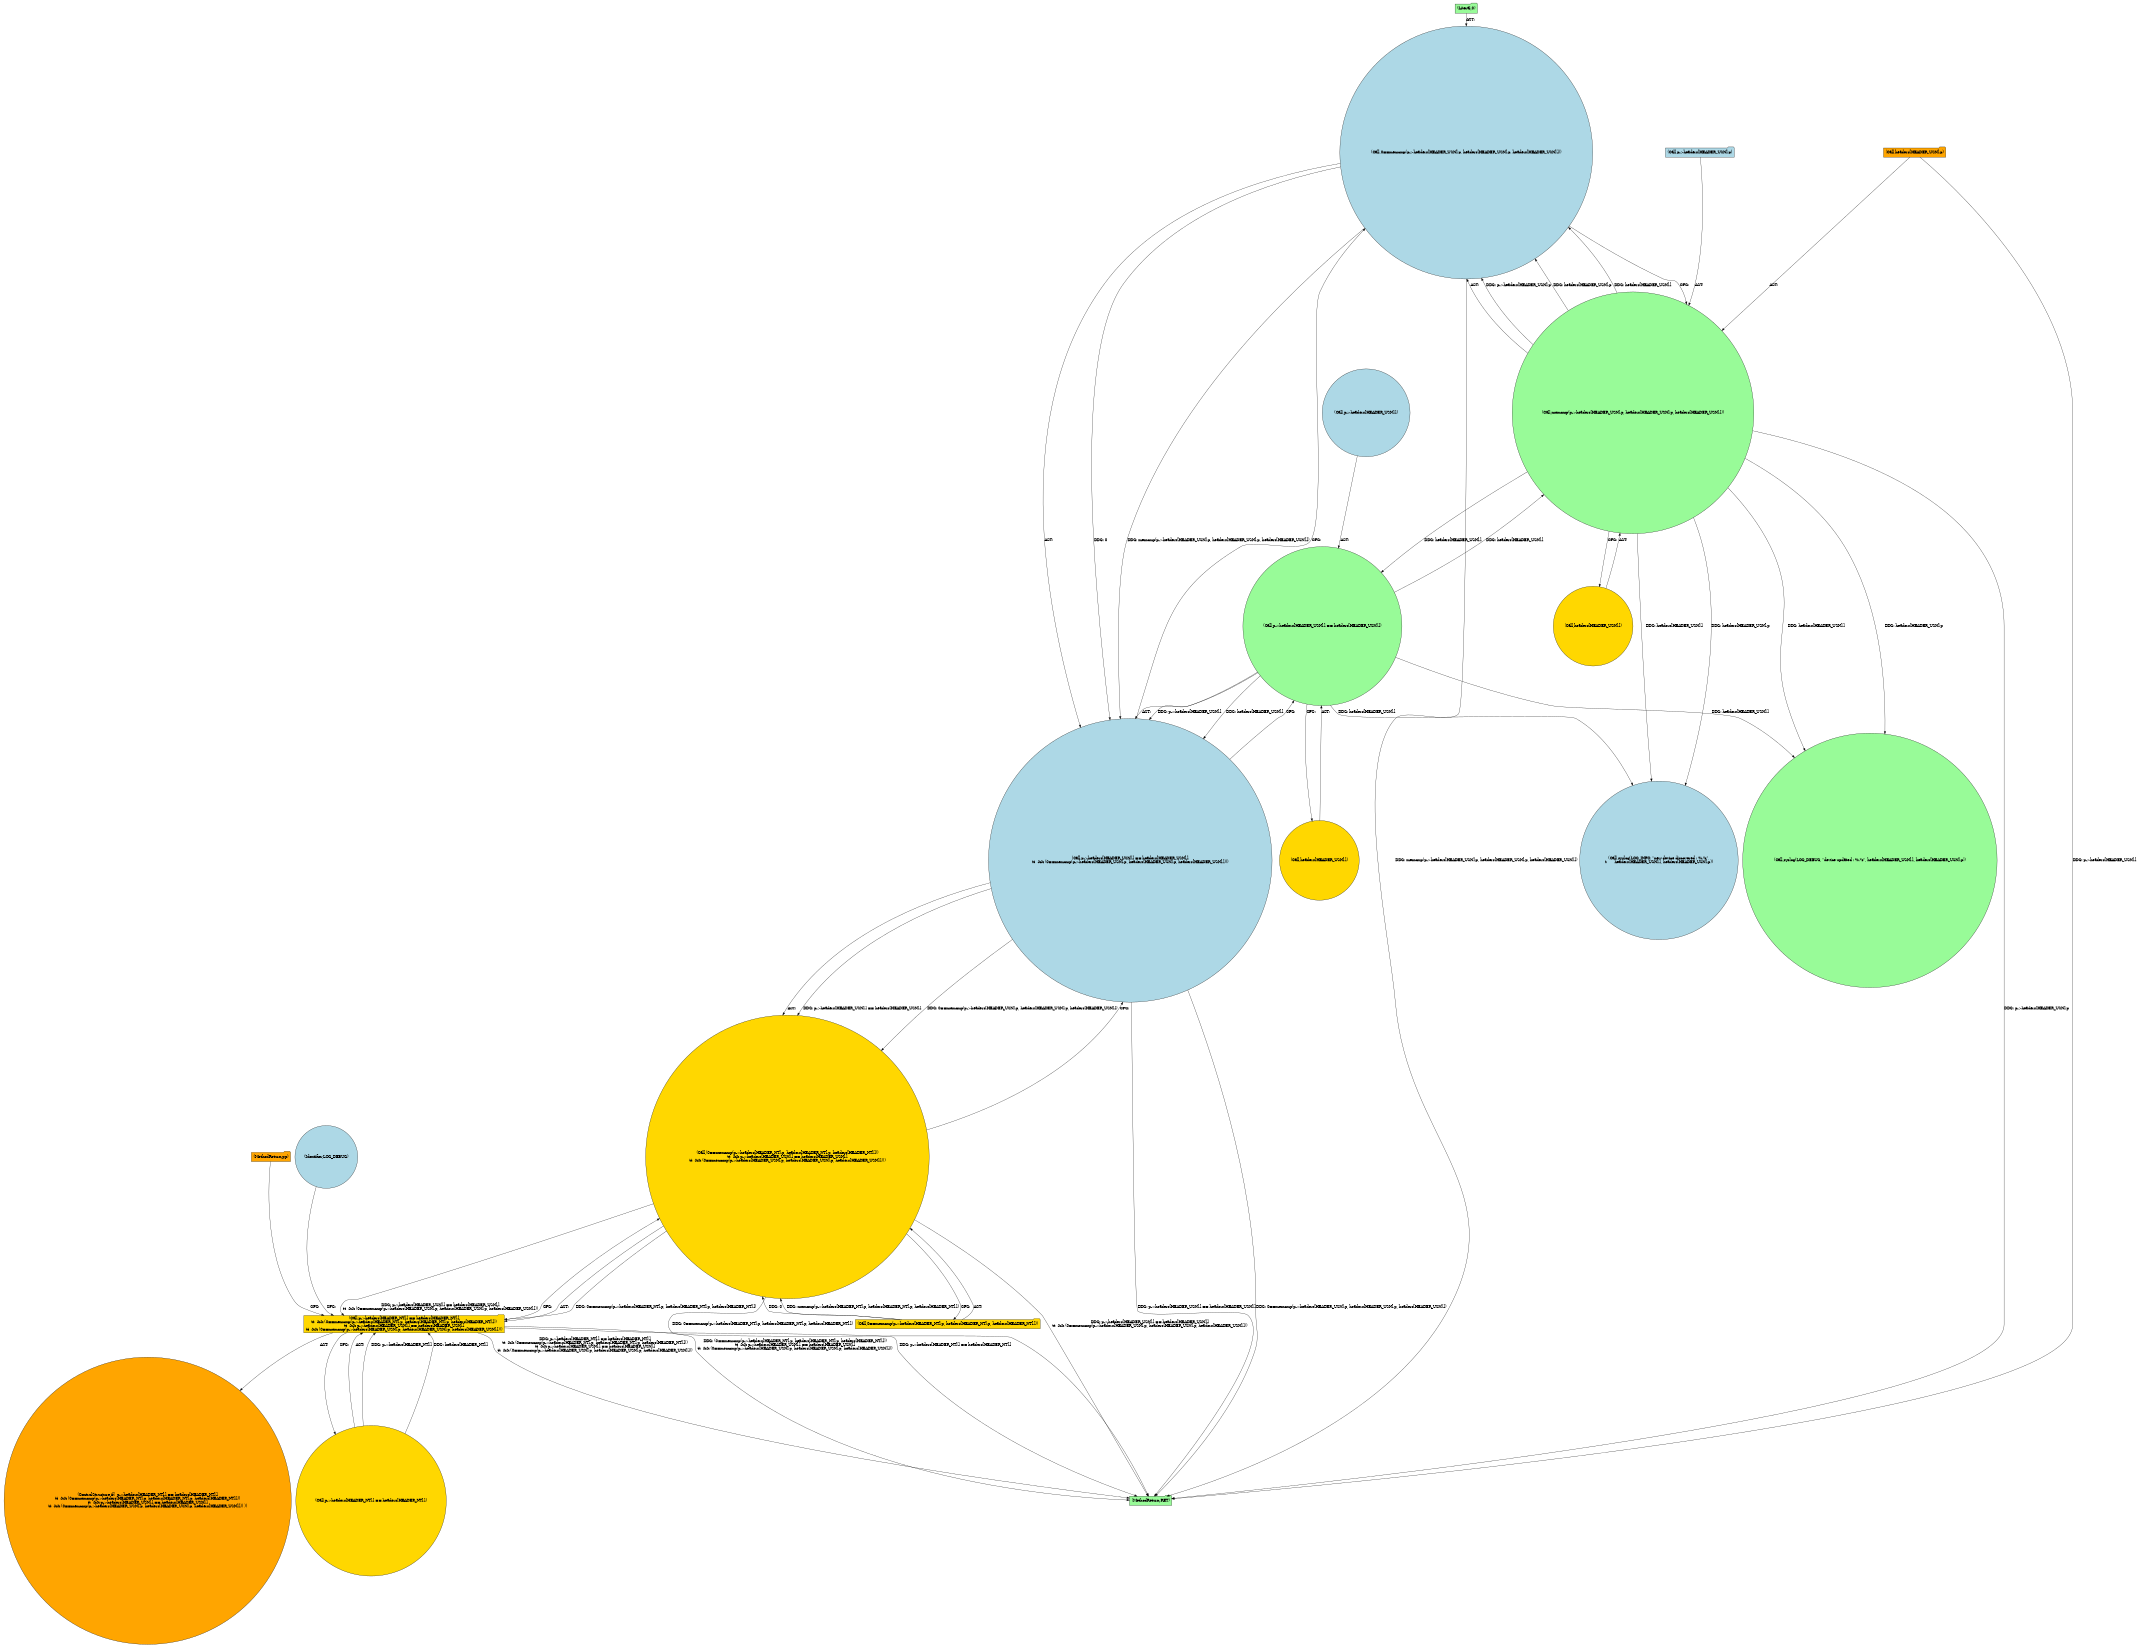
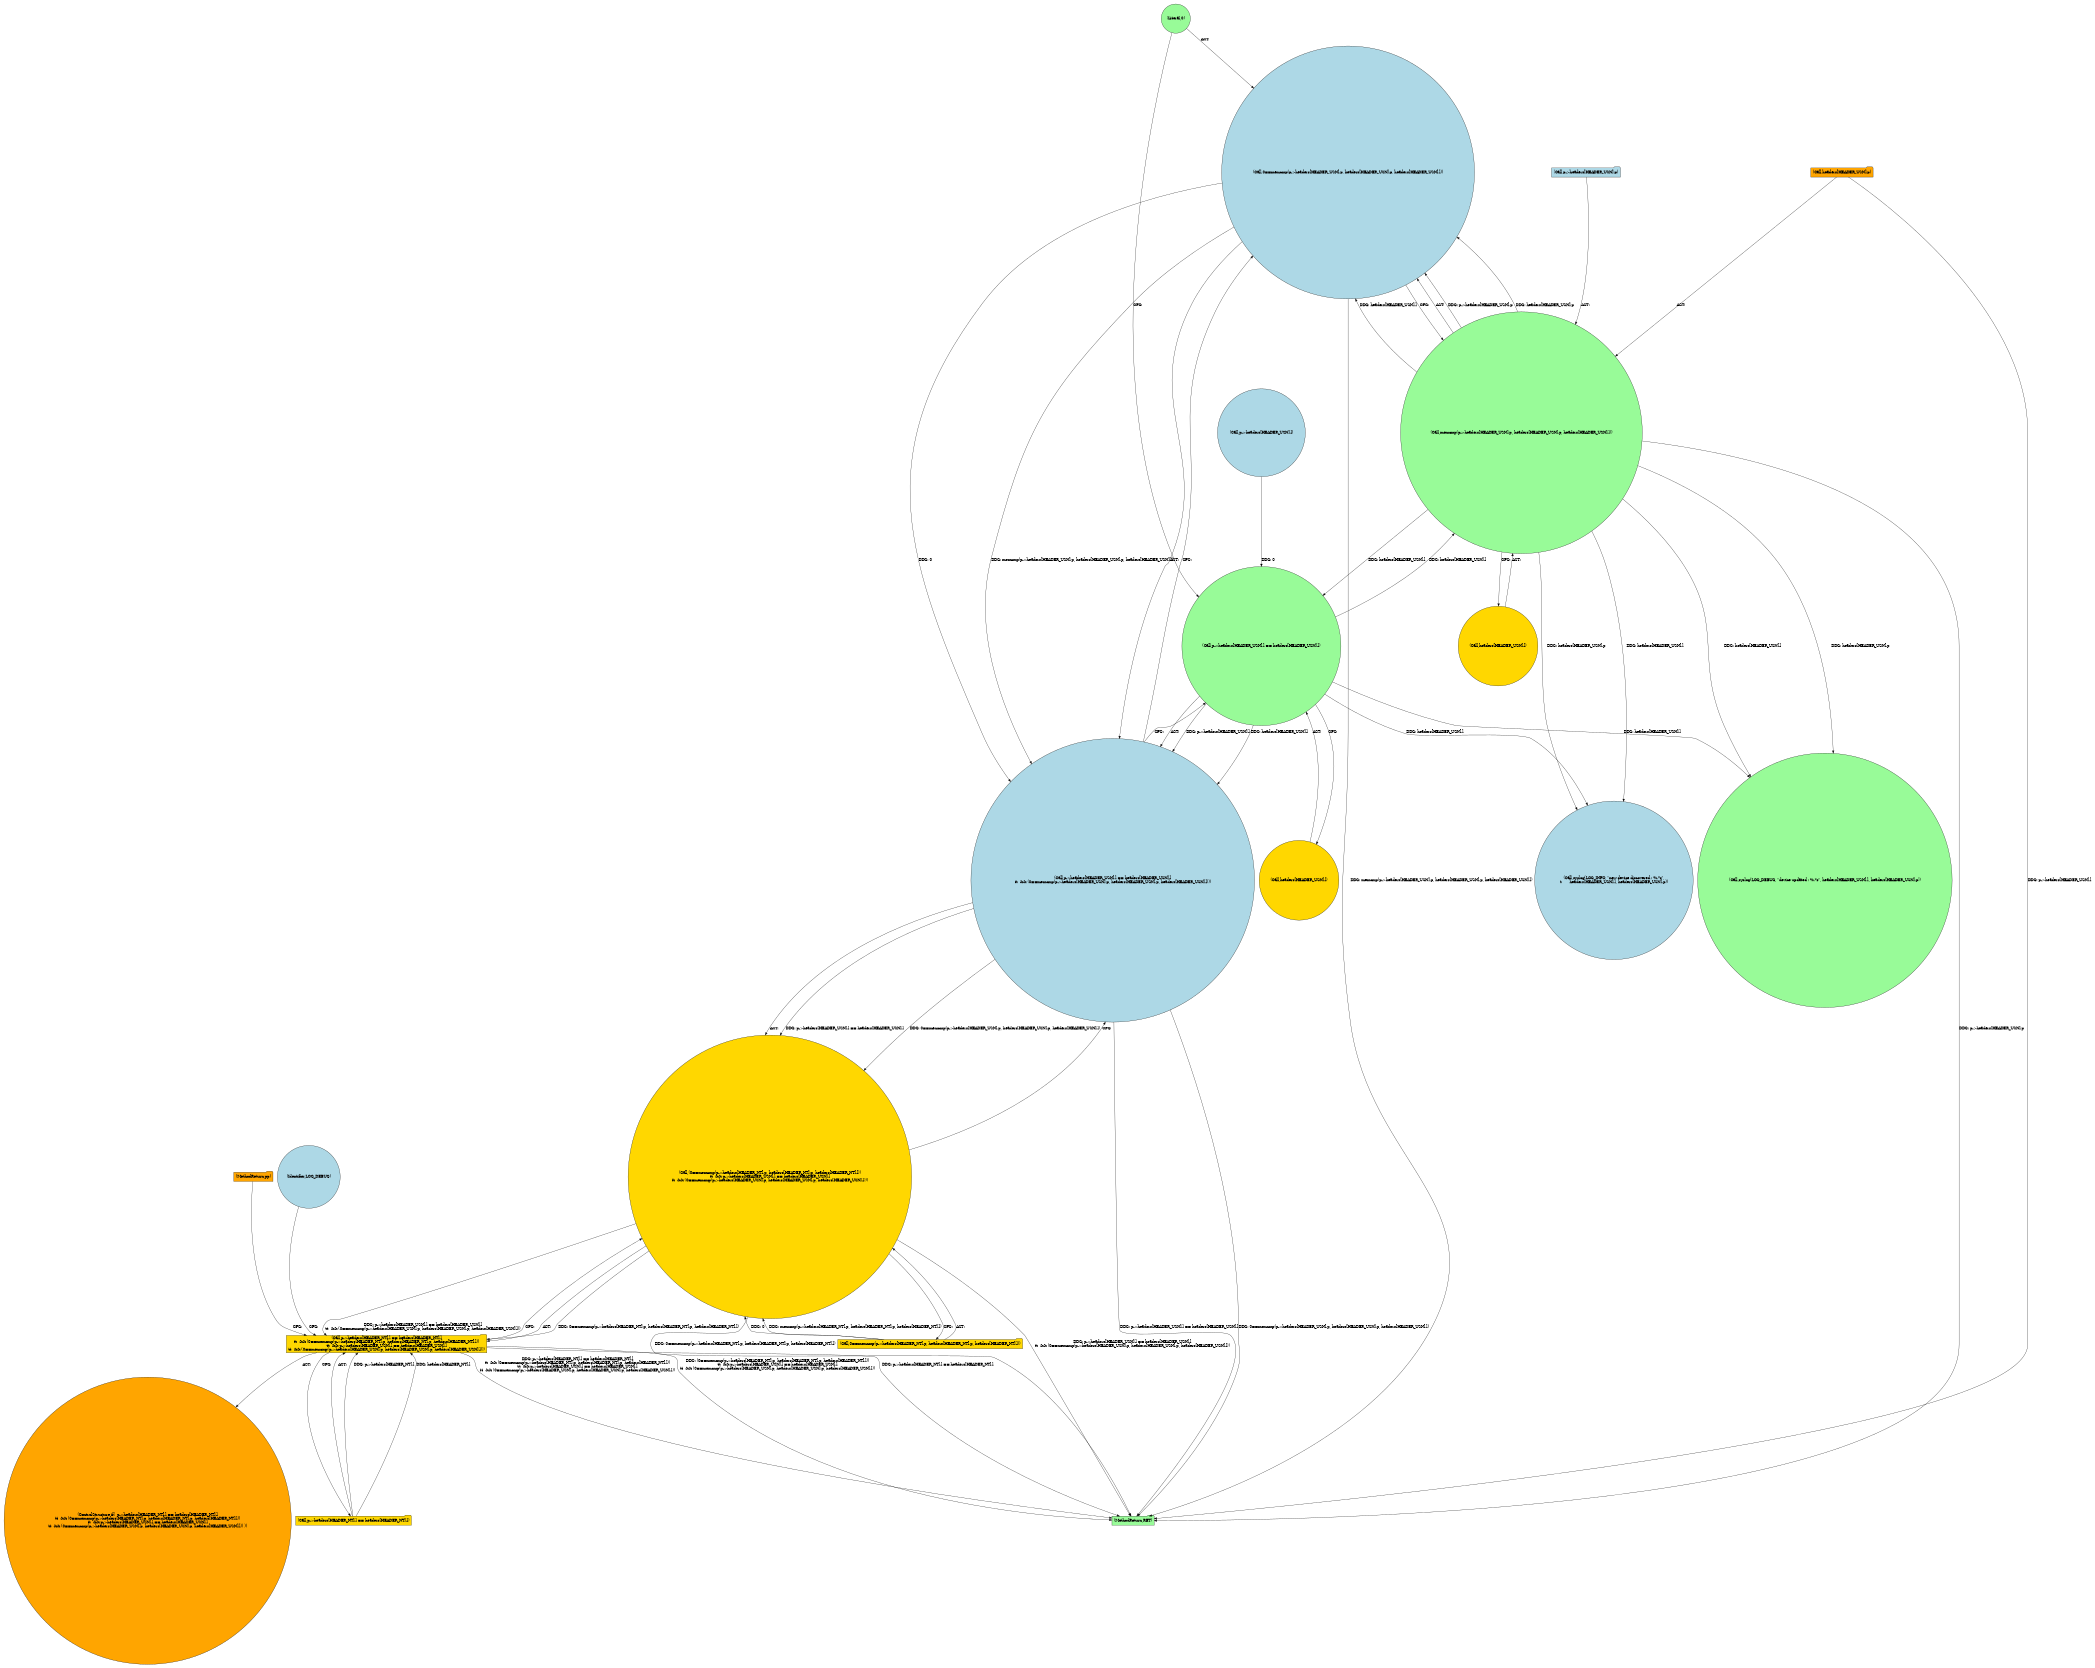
node "(Literal,0)": shape folder -> circle
edge "(Literal,0)" -> "(Call,p->headers[HEADER_USN].l == headers[HEADER_USN].l)": added, label "CFG:"
edge "(Call,p->headers[HEADER_USN].l)" -> "(Call,p->headers[HEADER_USN].l == headers[HEADER_USN].l)": label "AST: " -> "DDG: 0"
node "(Call,p->headers[HEADER_NT].l == headers[HEADER_NT].l)": shape circle -> folder
